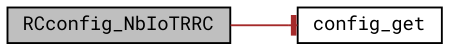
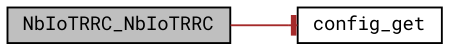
node "RCconfig_NbIoTRRC": label "RCconfig_NbIoTRRC" -> "NbIoTRRC_NbIoTRRC"
